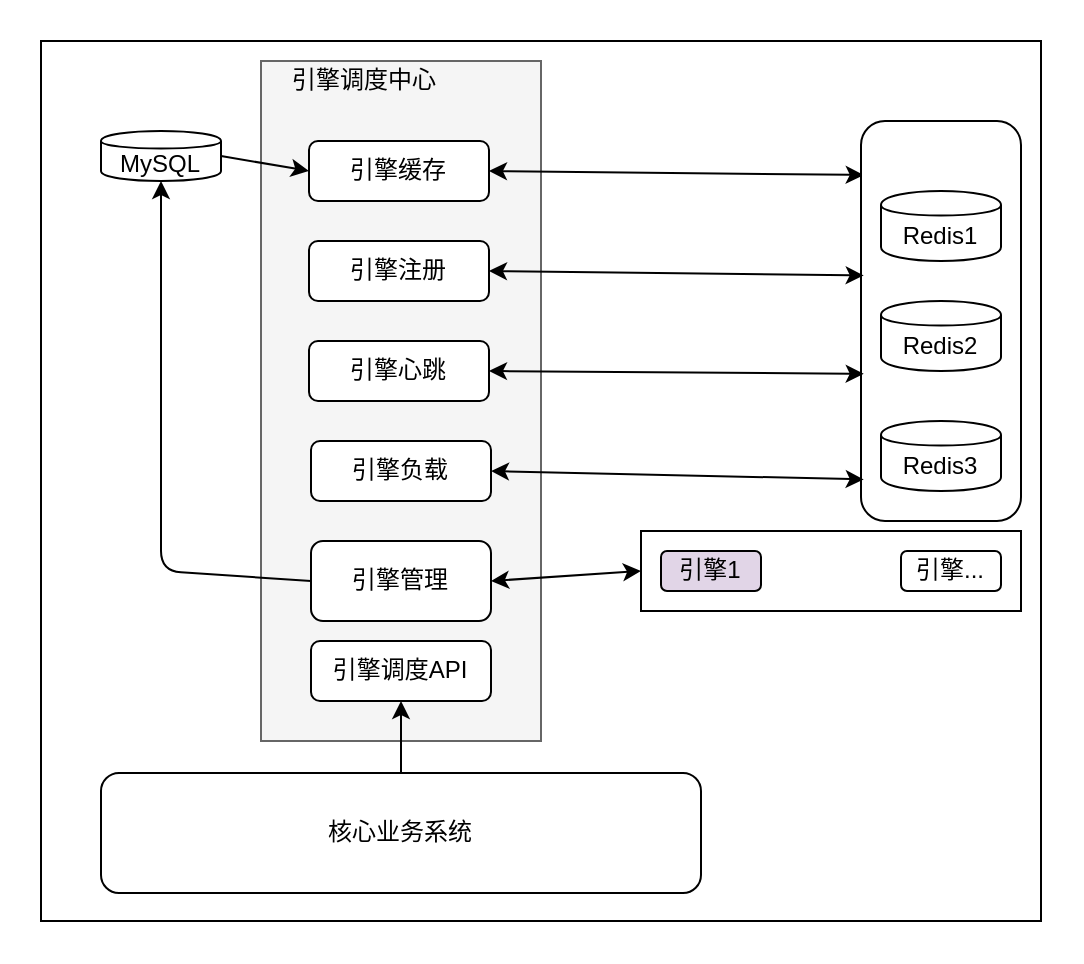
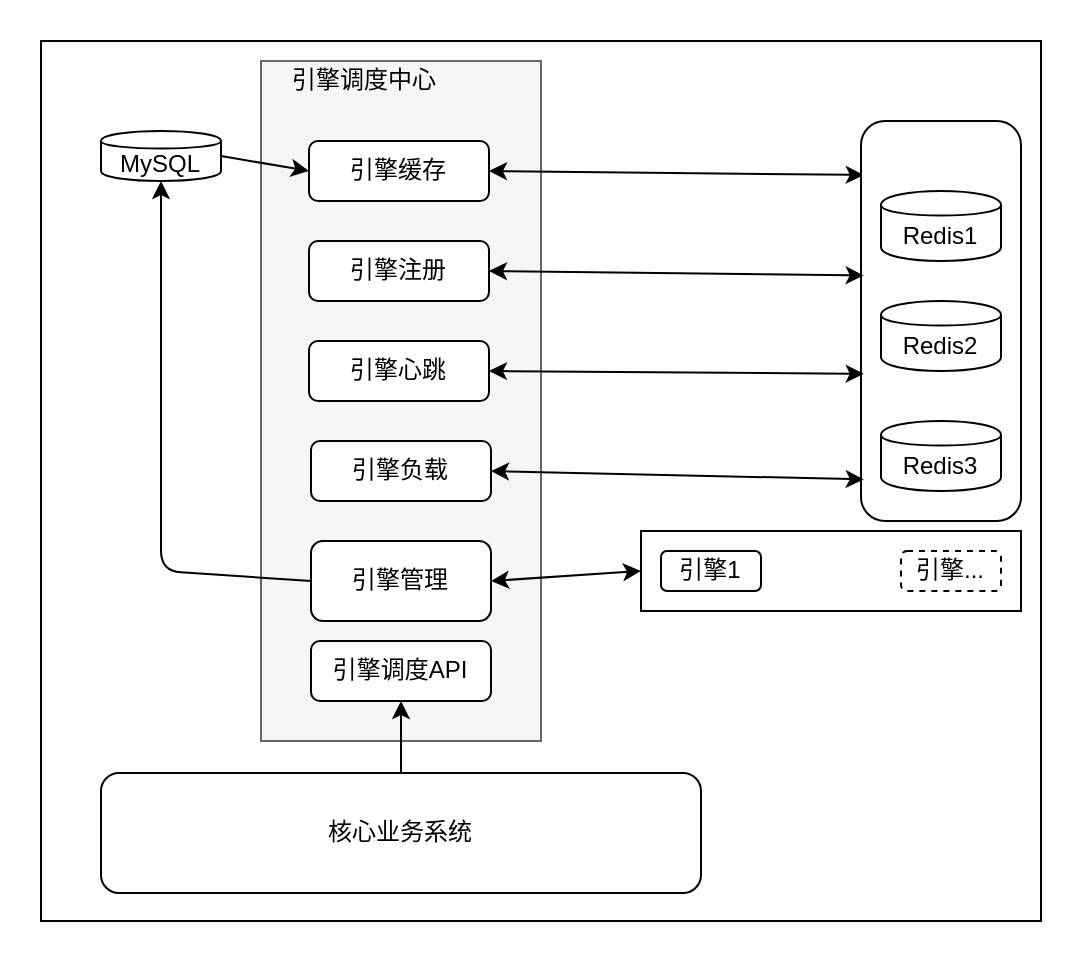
node "引擎1": fillcolor #e1d5e7 -> #ffffff
node "引擎...": style solid -> dashed
